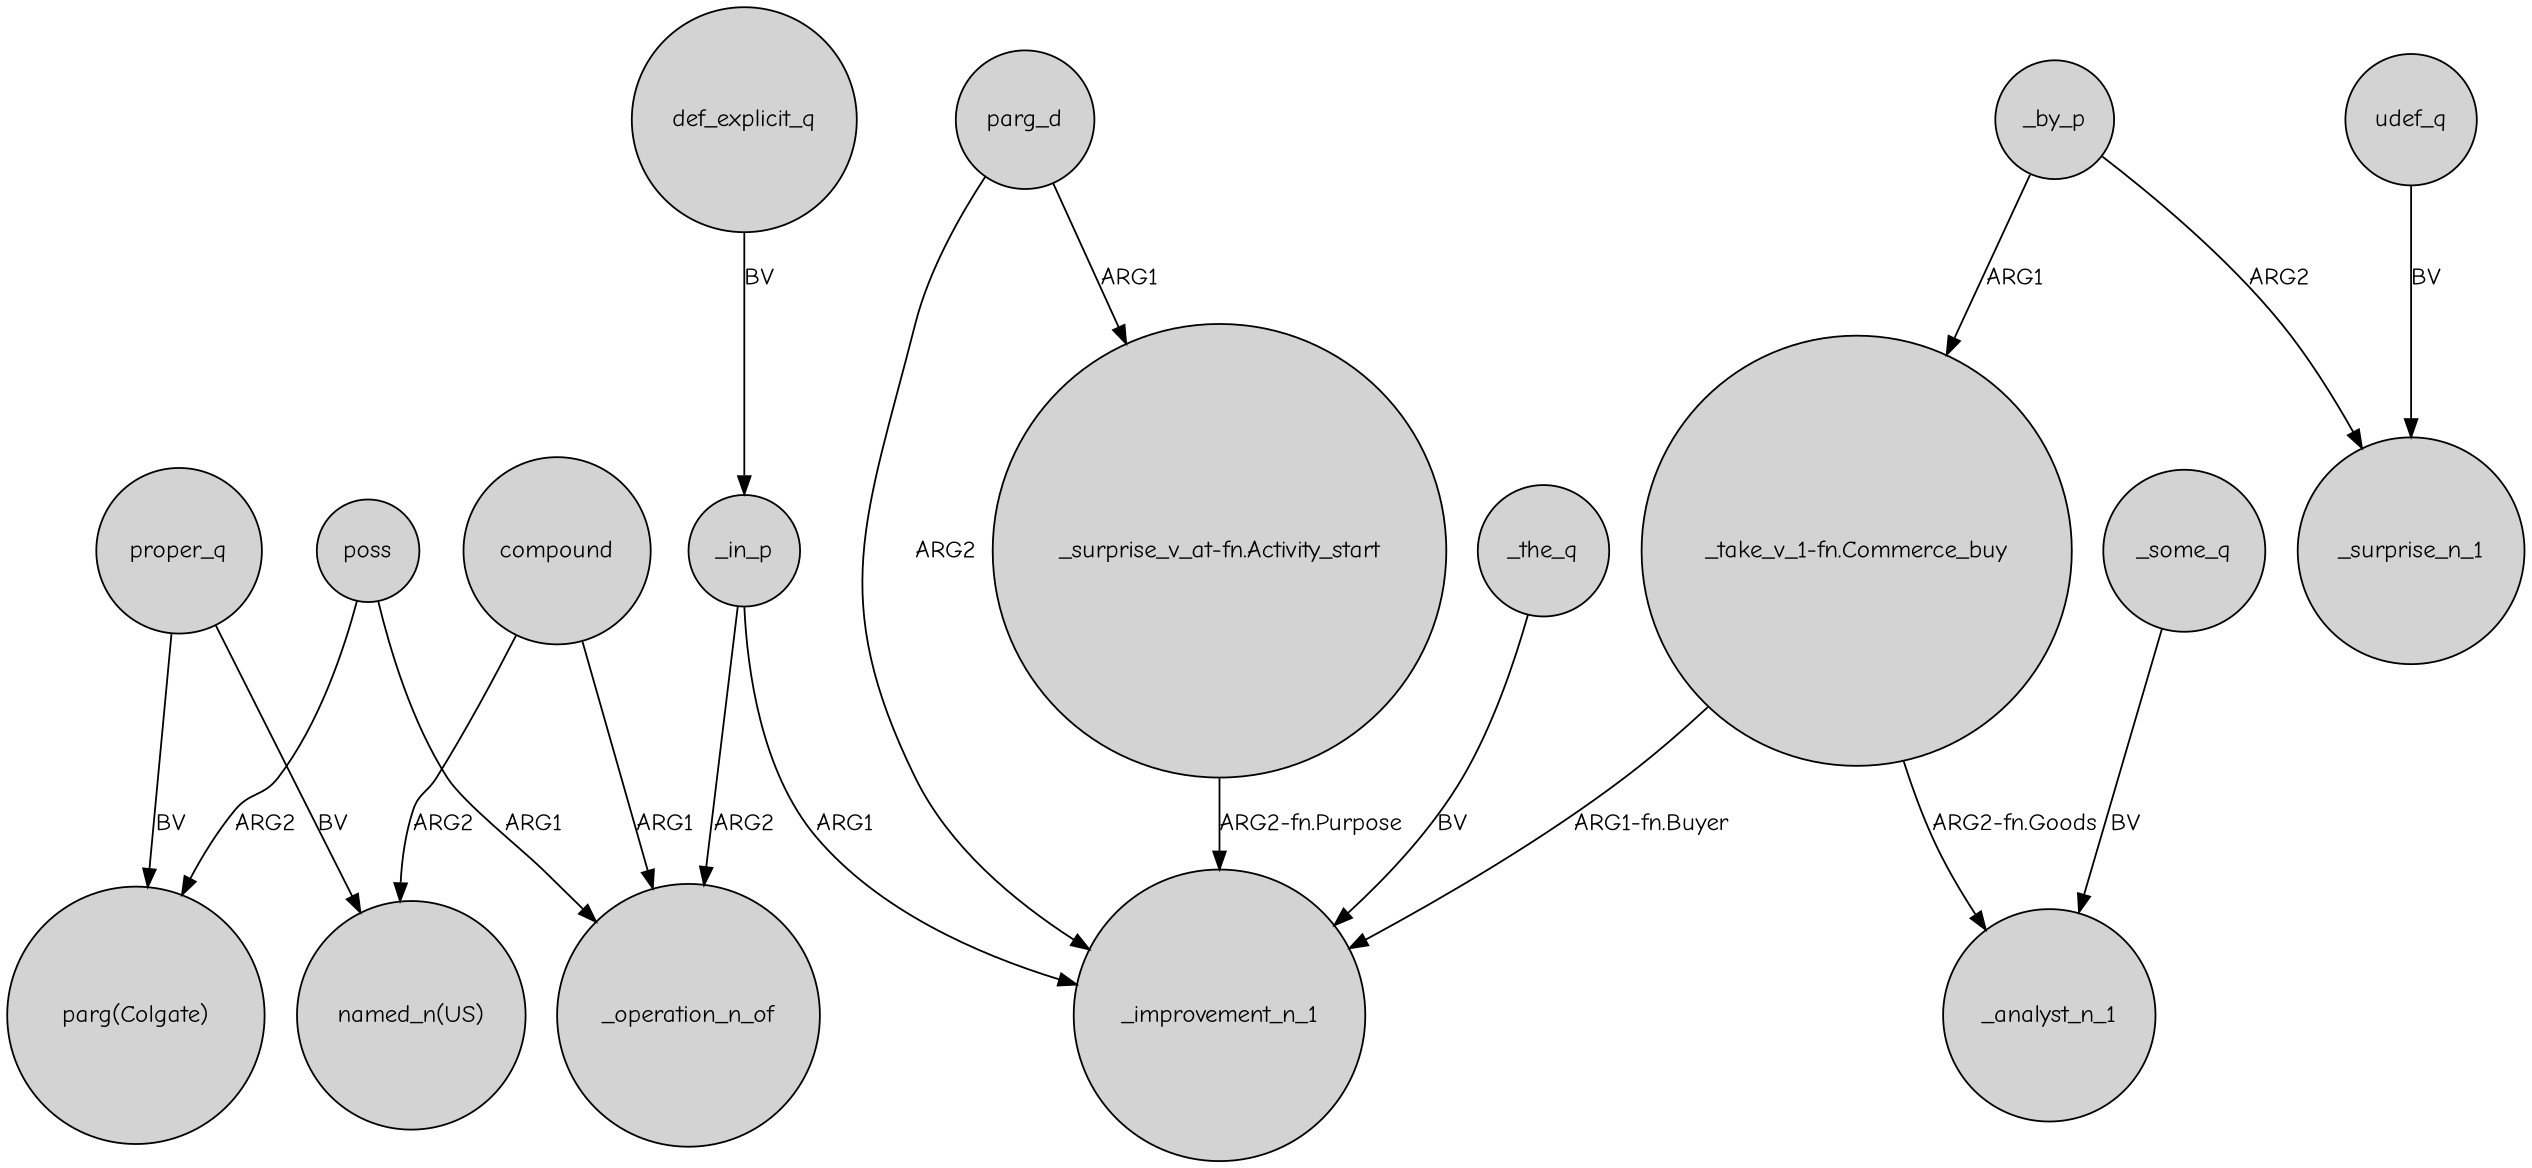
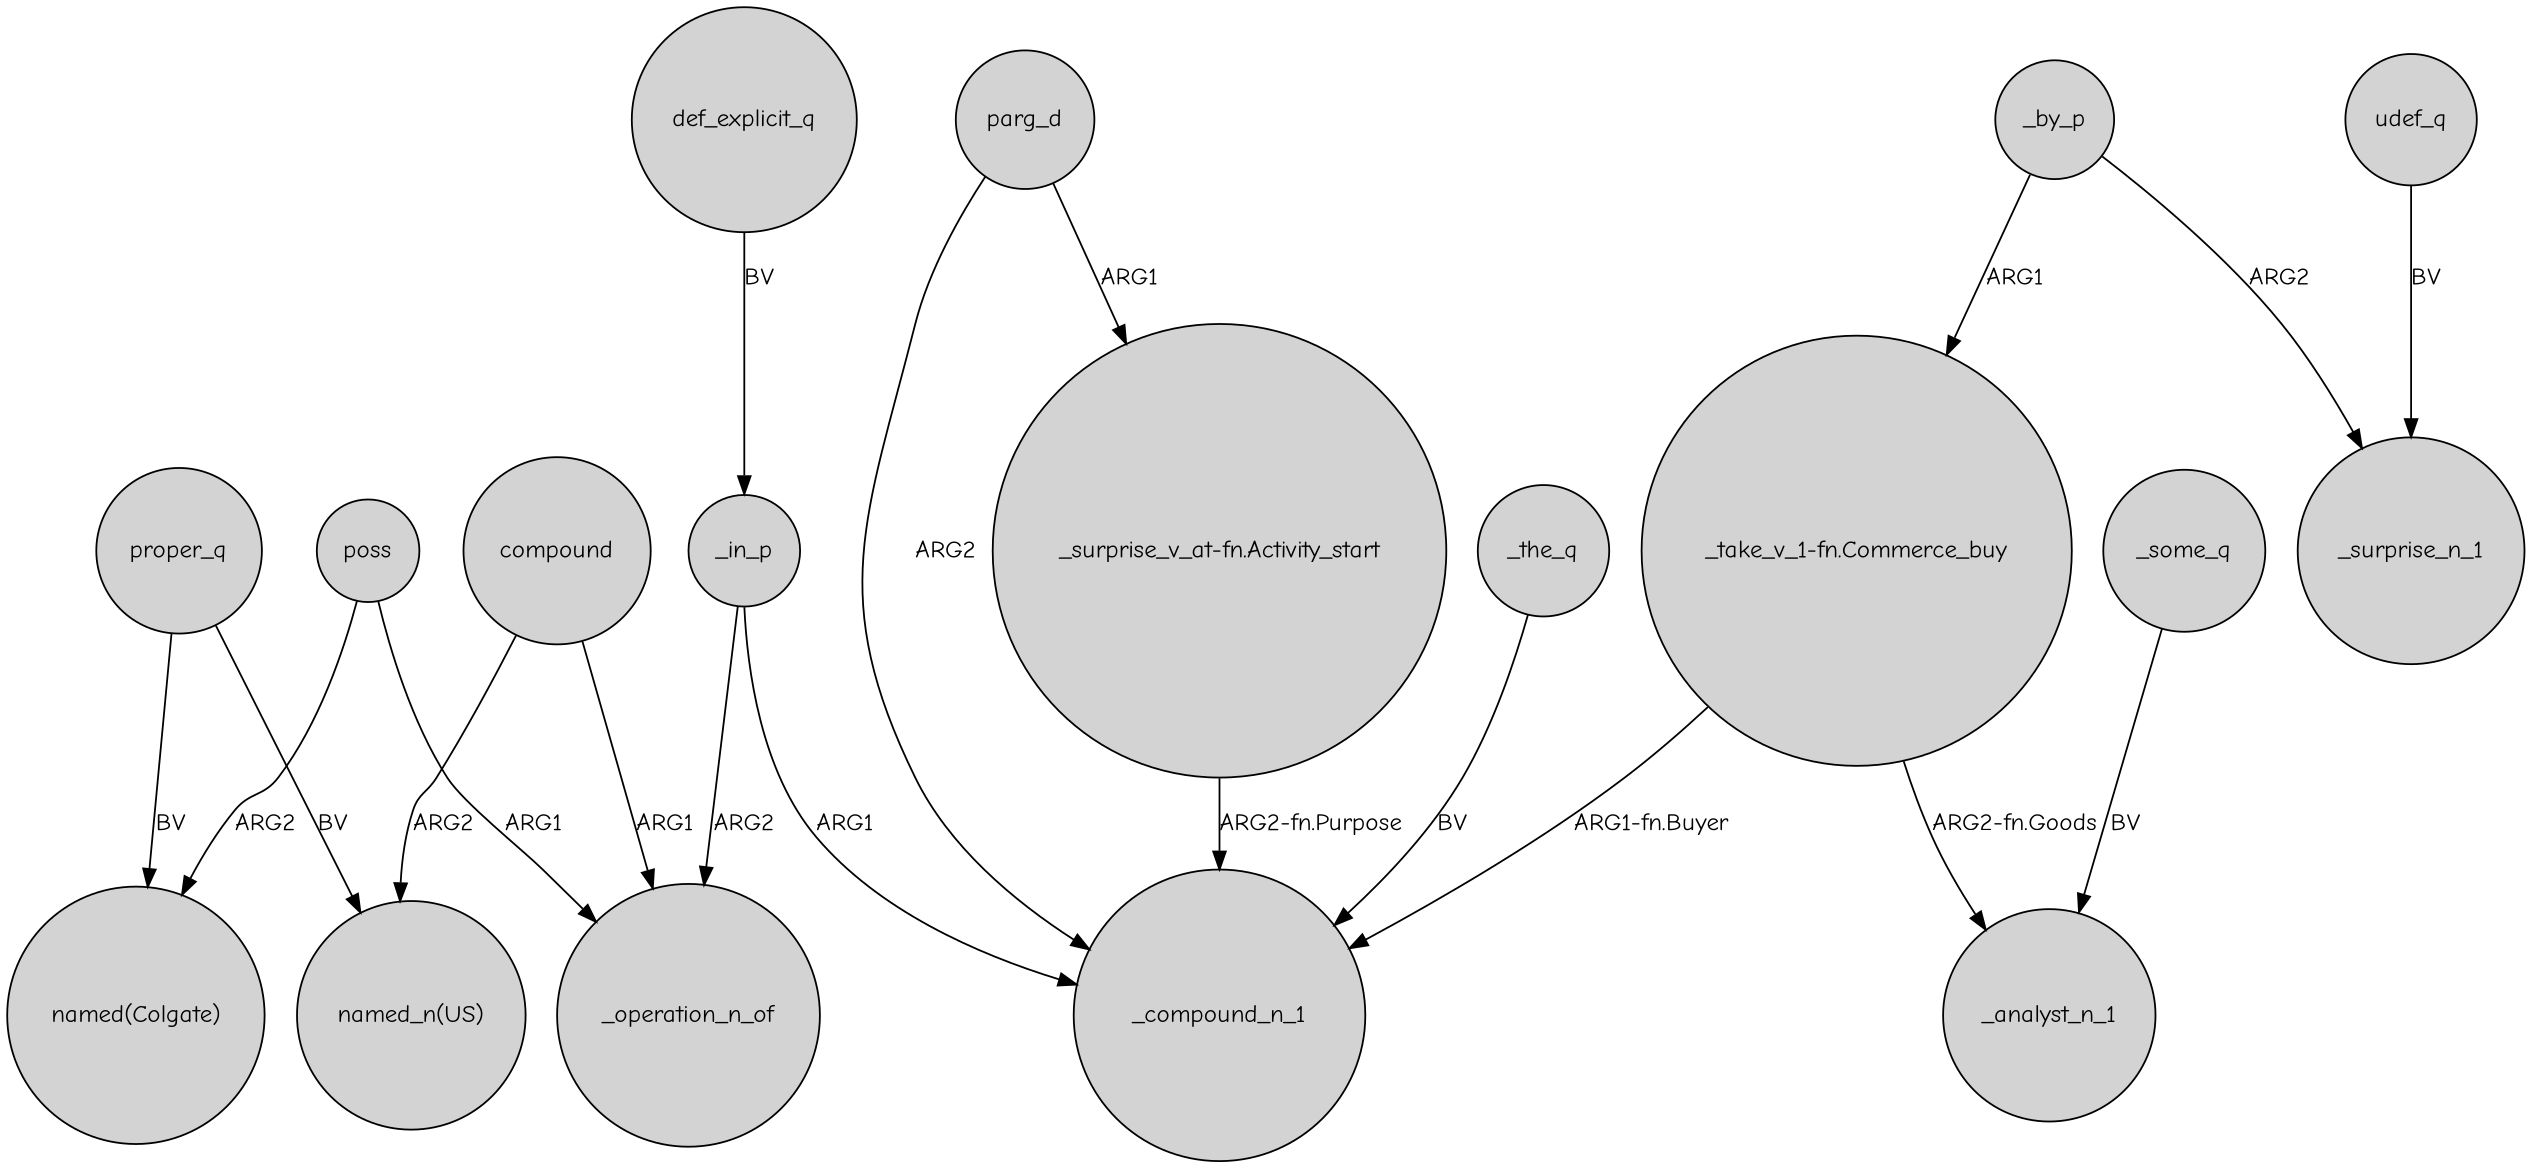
node "parg(Colgate)": label "parg(Colgate)" -> "named(Colgate)"
node "_improvement_n_1": label "_improvement_n_1" -> "_compound_n_1"
